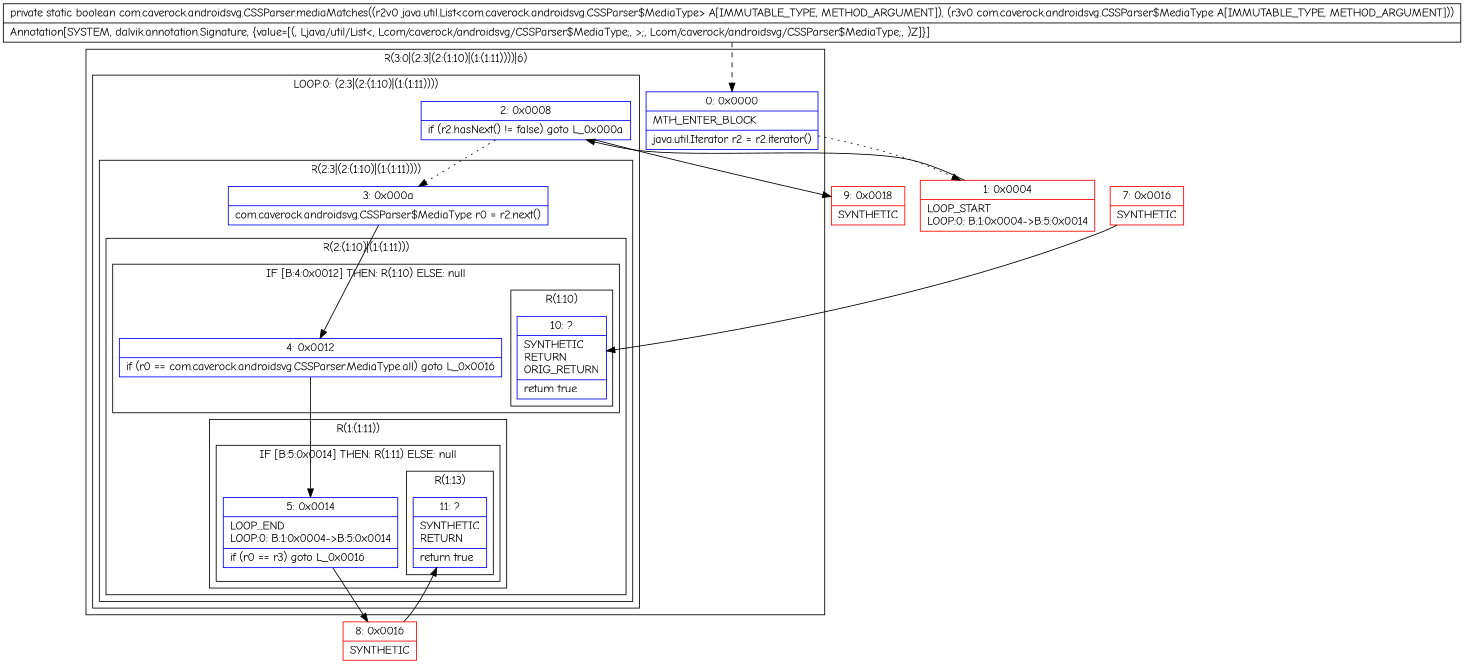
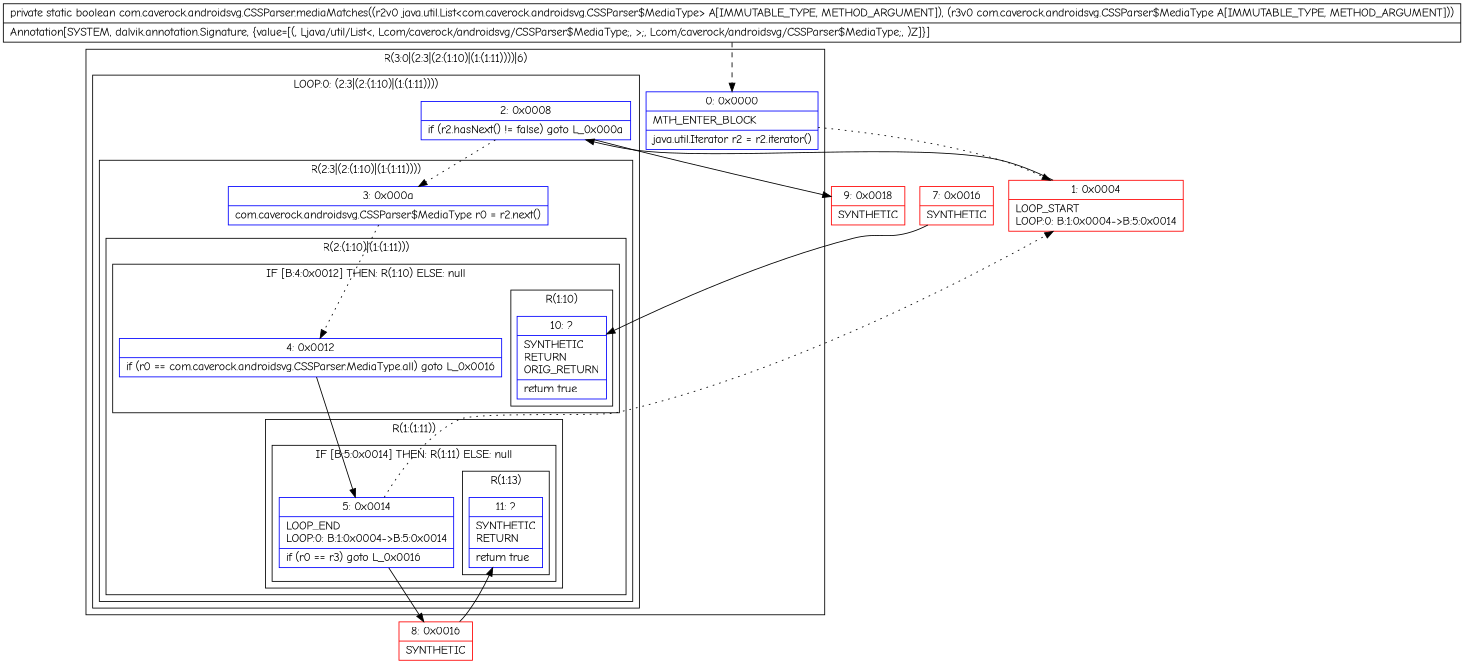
edge "3: 0x000a" -> "4: 0x0012": style solid -> dotted
edge "5: 0x0014" -> "1: 0x0004": added
